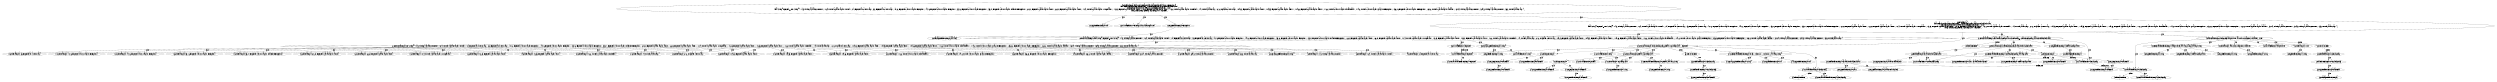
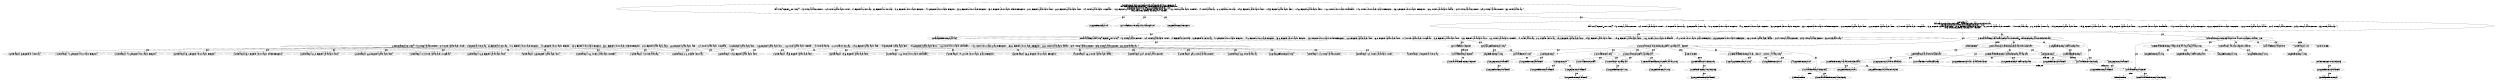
node "3:CtFieldReadImpl@mCheckConfig": removed
edge "33:Insert@INSERT" -> "33:CtFieldReadImpl@mCheckConfig": label "Use" -> "Action"
edge "3:CtFieldReadImpl@JavadocMethodCheck.class" -> "3:CtVirtualElement@createCheckConfig": now "3:CtFieldReadImpl@JavadocMethodCheck.class" -> "3:CtFieldReferenceImpl@JavadocMethodCheck.class"
node "4:CtVariableReadImpl@checkConfig": label "4:CtVariableReadImpl@checkConfig" -> "4:CtVariableReadImpl@expected"
